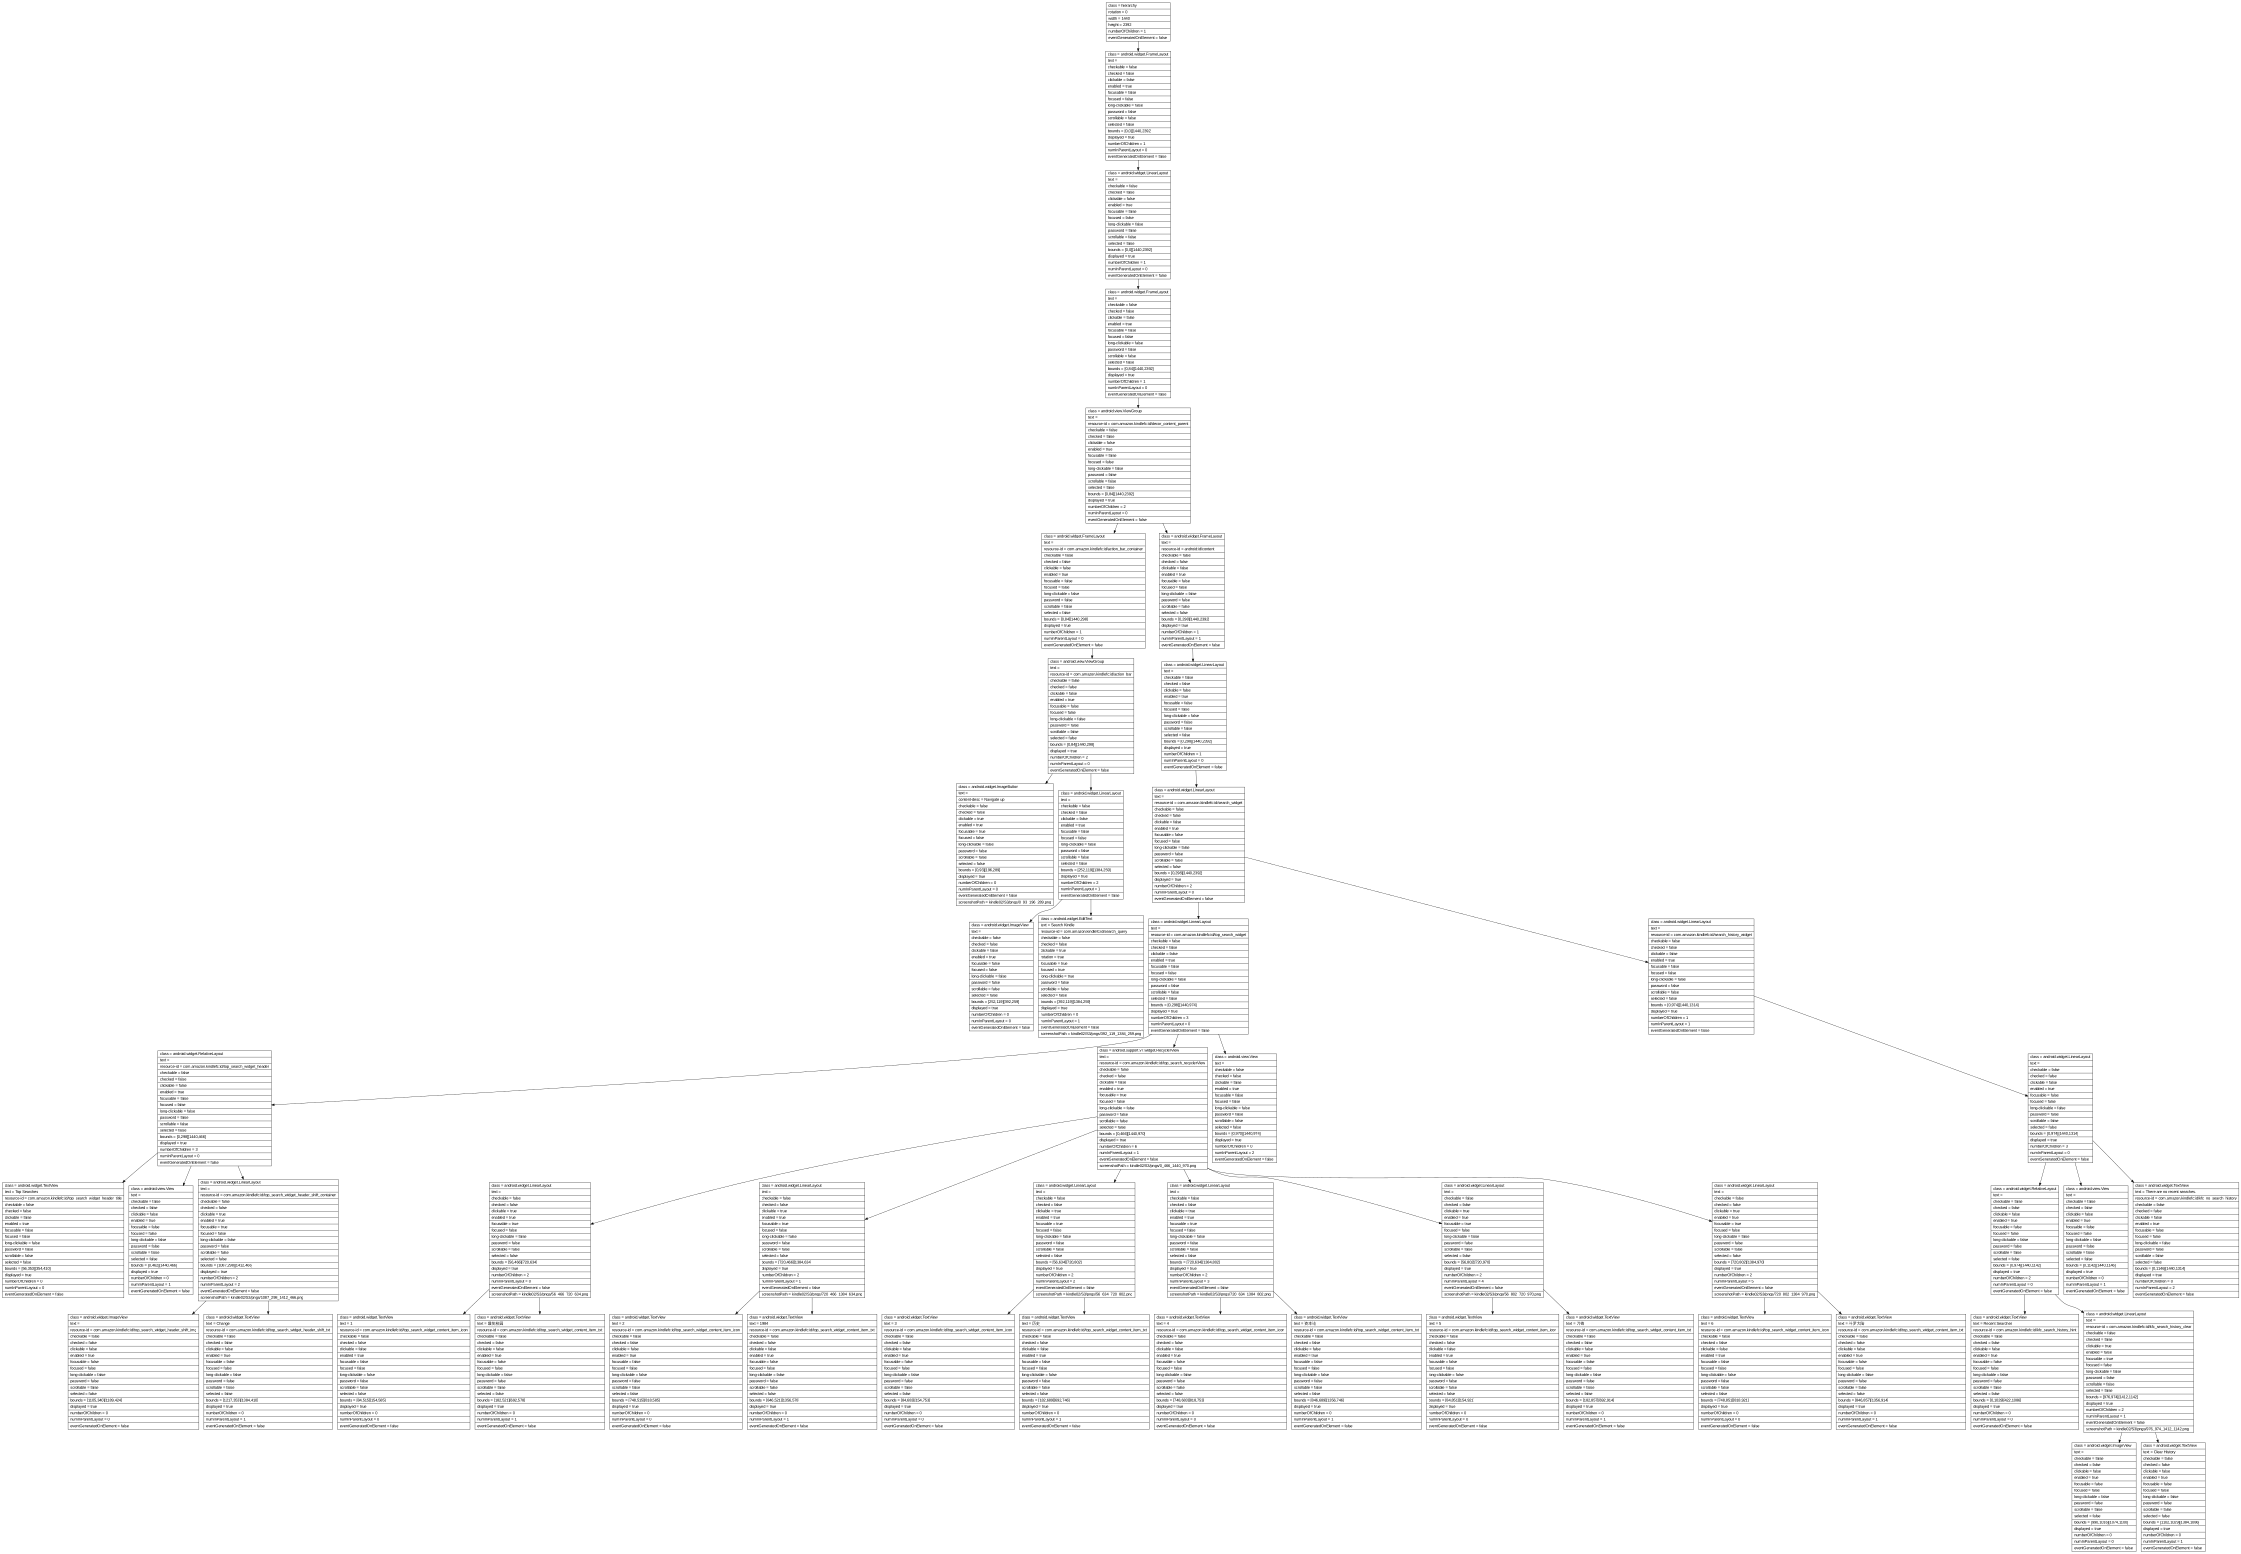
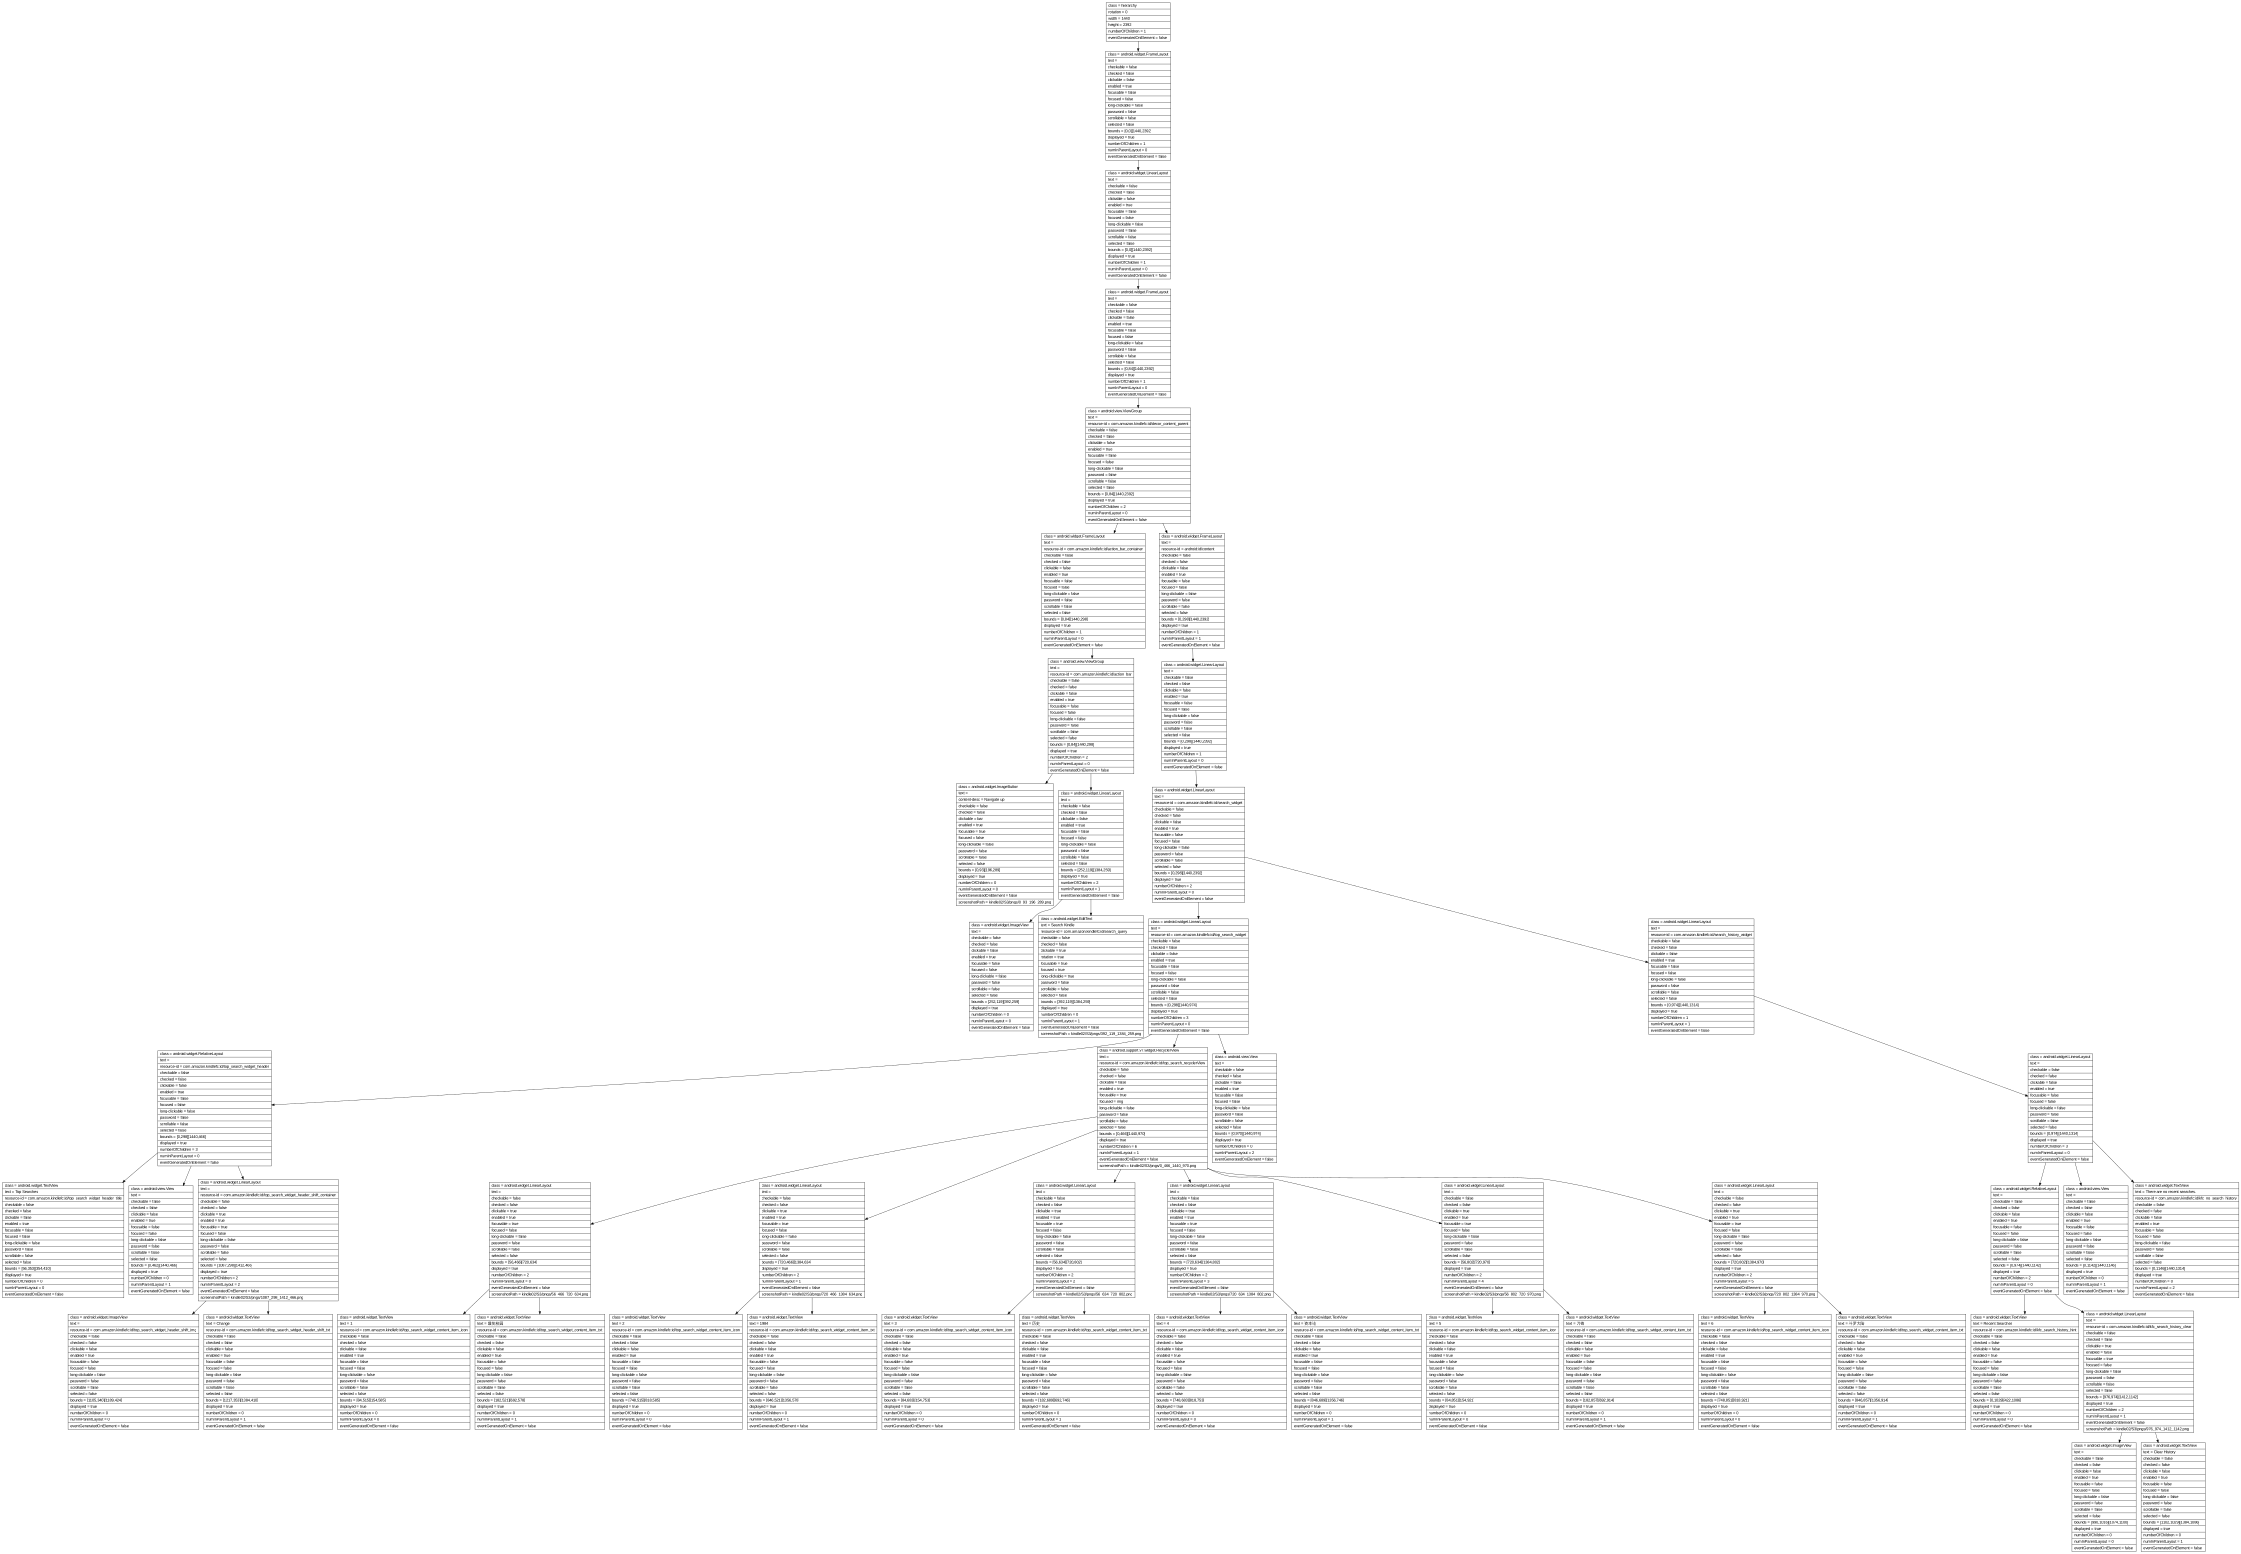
node "class = android.widget.ImageButton": text "clickable = true" -> "clickable = bar"
node "class = android.support.v7.widget.RecyclerView": text "focused = false" -> "focused = img"
